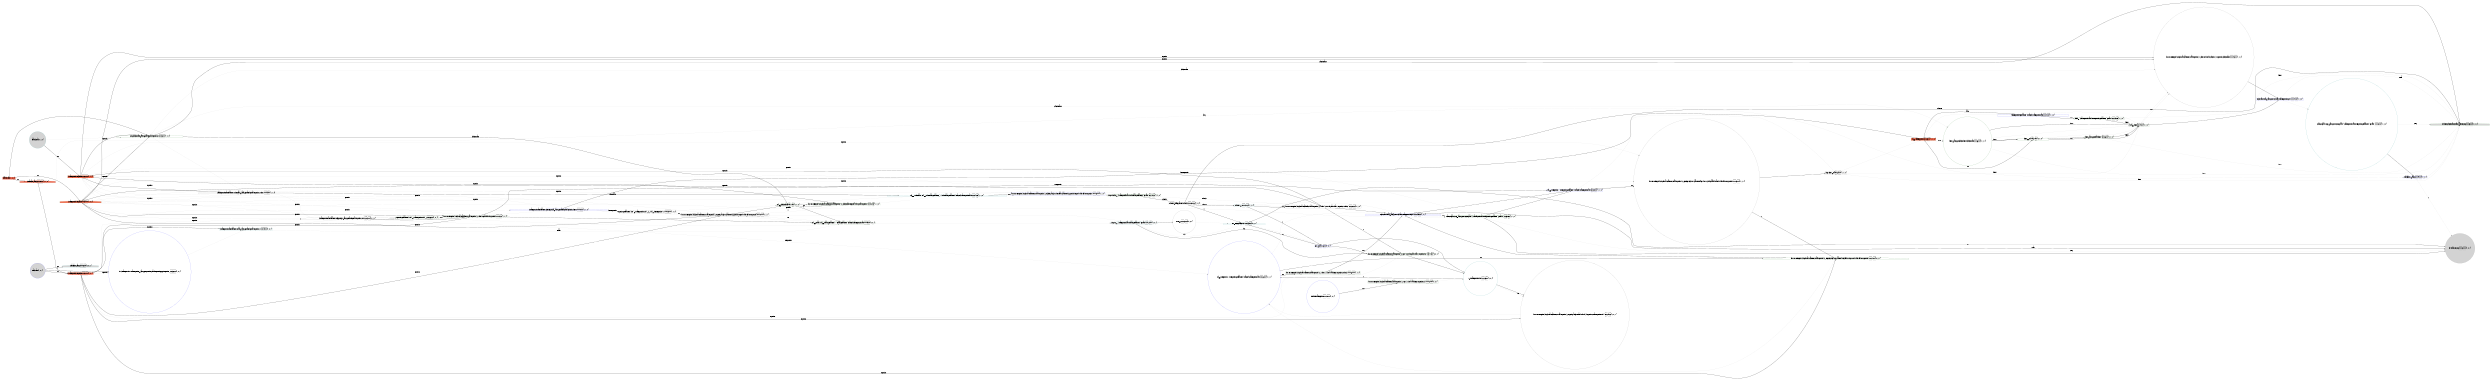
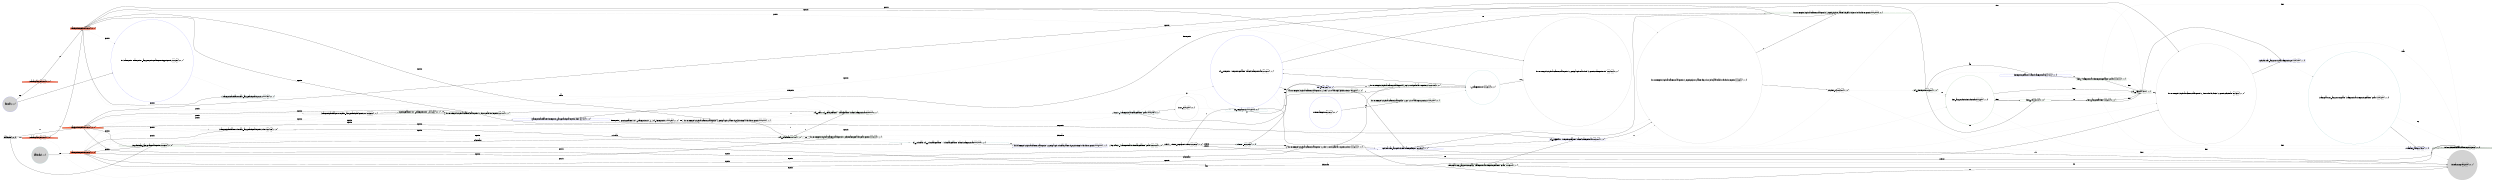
node "null == zkHostExpression@@@35@@@['1', '1', '0']": fillcolor tomato -> white
node "ParallelStream['1', '0', '0']": fillcolor tomato -> lightgray
node "StreamFactory factory@@@2@@@['0', '0', '1']": fillcolor lightgray -> tomato
edge "RankStream['0', '0', '1']" -> "StreamExpression expression@@@2@@@['0', '0', '1']": now "StreamFactory factory@@@2@@@['0', '0', '1']" -> "StreamExpression expression@@@2@@@['0', '0', '1']"
